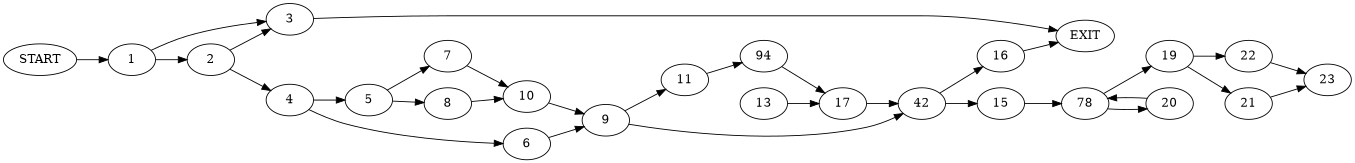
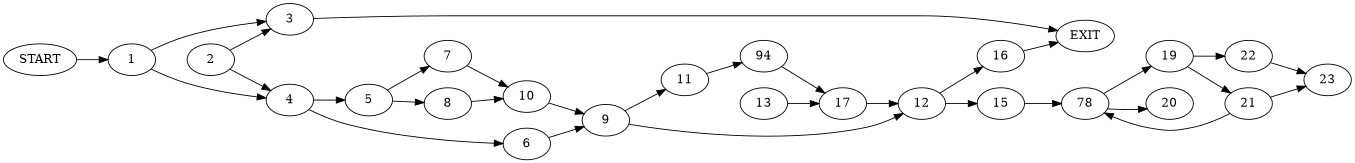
edge "1" -> "2": now "1" -> "4"
edge "20" -> "78": now "21" -> "78"
node "42": label "42" -> "12"
